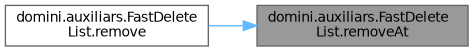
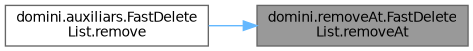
node "domini.auxiliars.FastDelete List.removeAt": label "domini.auxiliars.FastDelete List.removeAt" -> "domini.removeAt.FastDelete List.removeAt"
